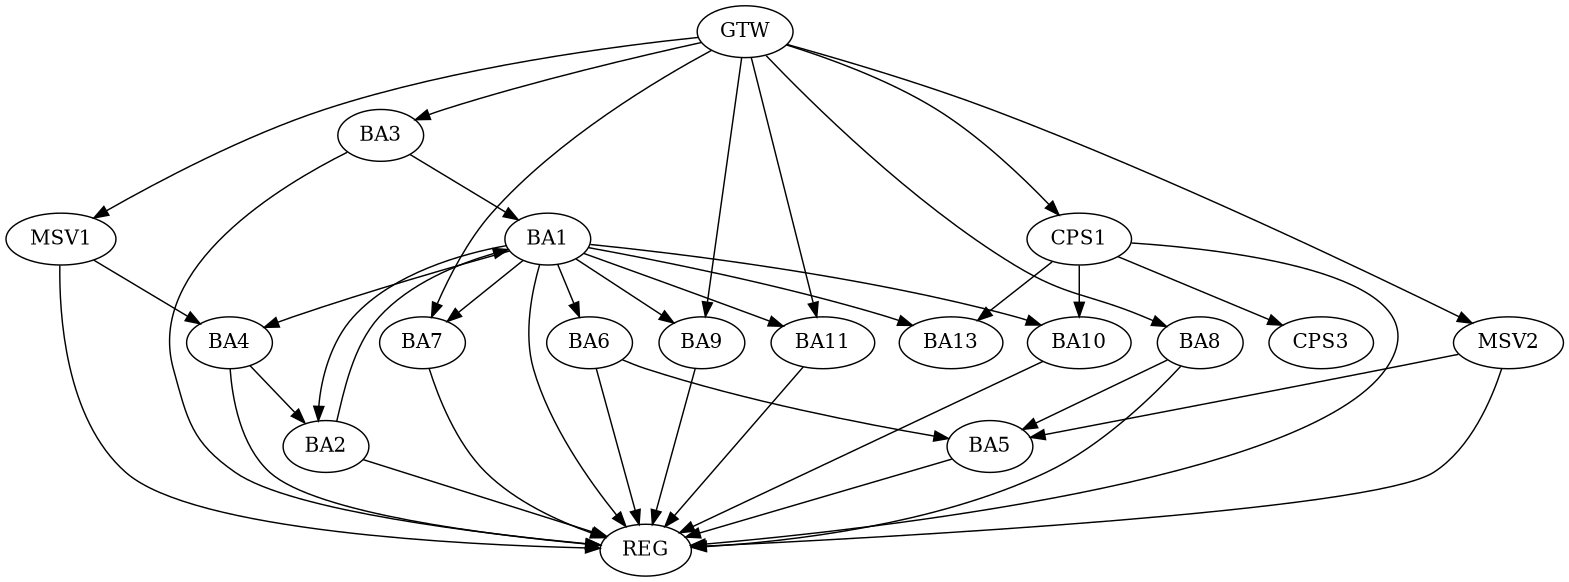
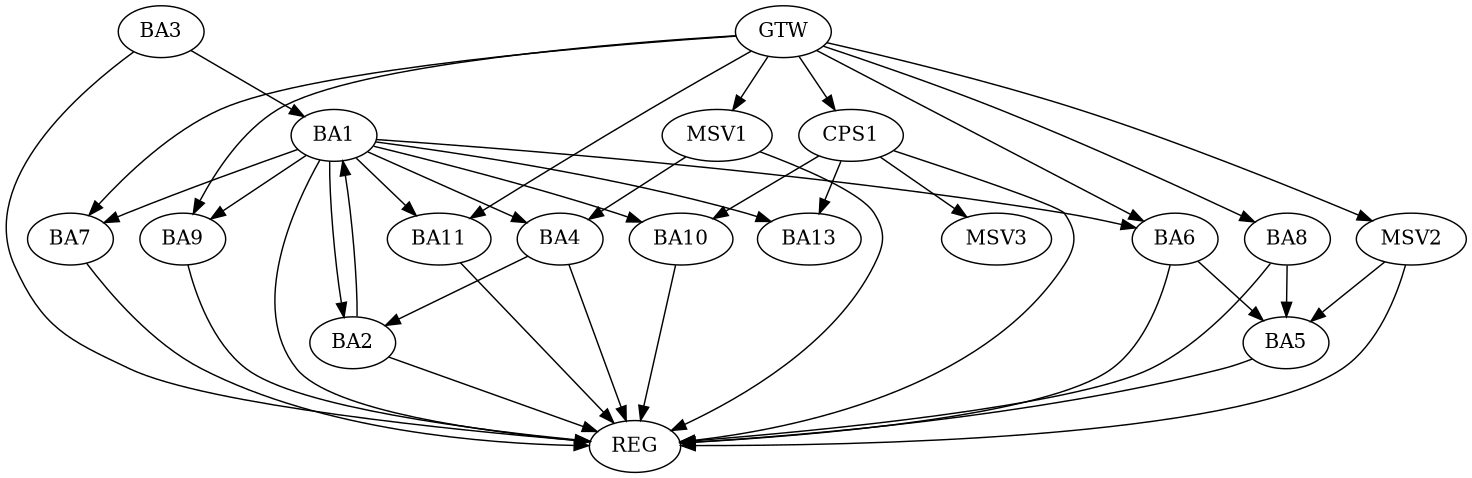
edge "GTW" -> "BA3": now "GTW" -> "BA6"
node "CPS3": label "CPS3" -> "MSV3"
